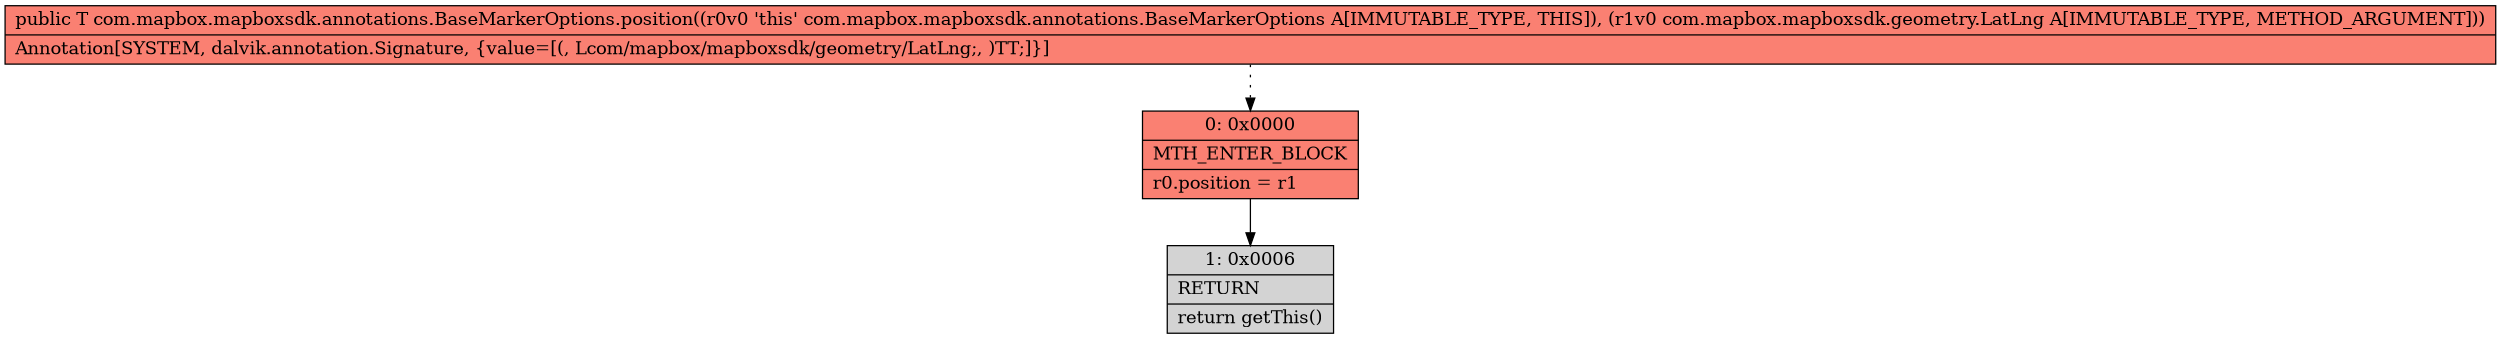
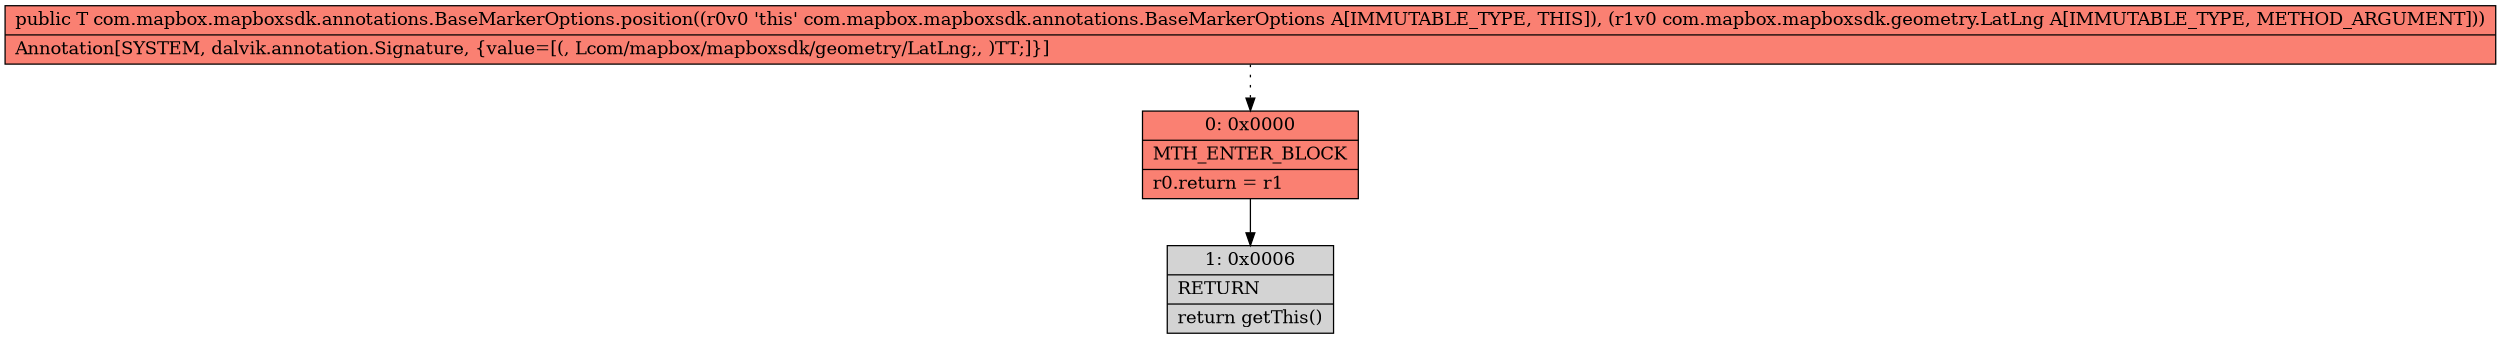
node "0: 0x0000": text "r0.position = r1" -> "r0.return = r1"
